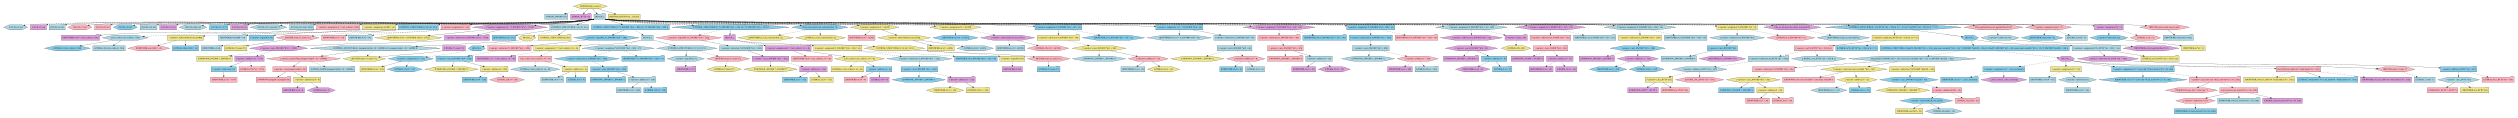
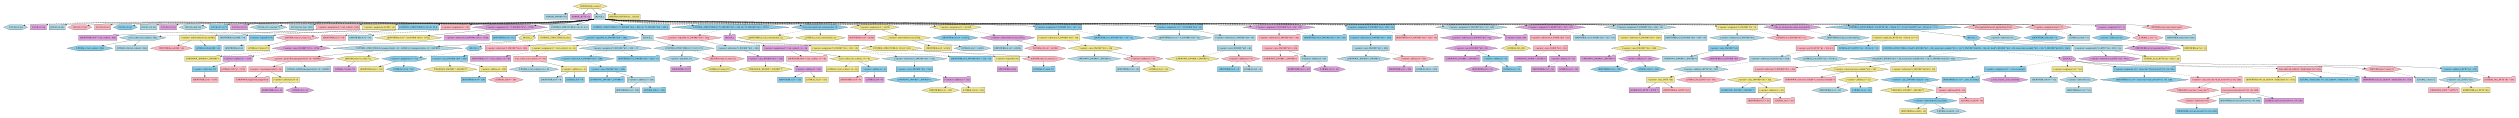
node "(<operator>.cast,(_DWORD *)(v5 + 324))": fillcolor skyblue -> khaki
edge "(LITERAL,71,return 71;)" -> "(RETURN,return 71;,return 71;)": reversed
